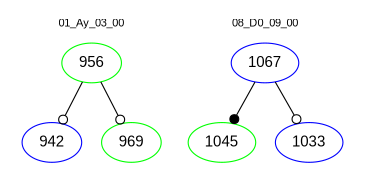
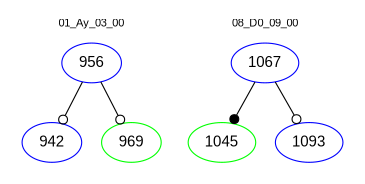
node "956": color green -> blue
node "1033": label "1033" -> "1093"
